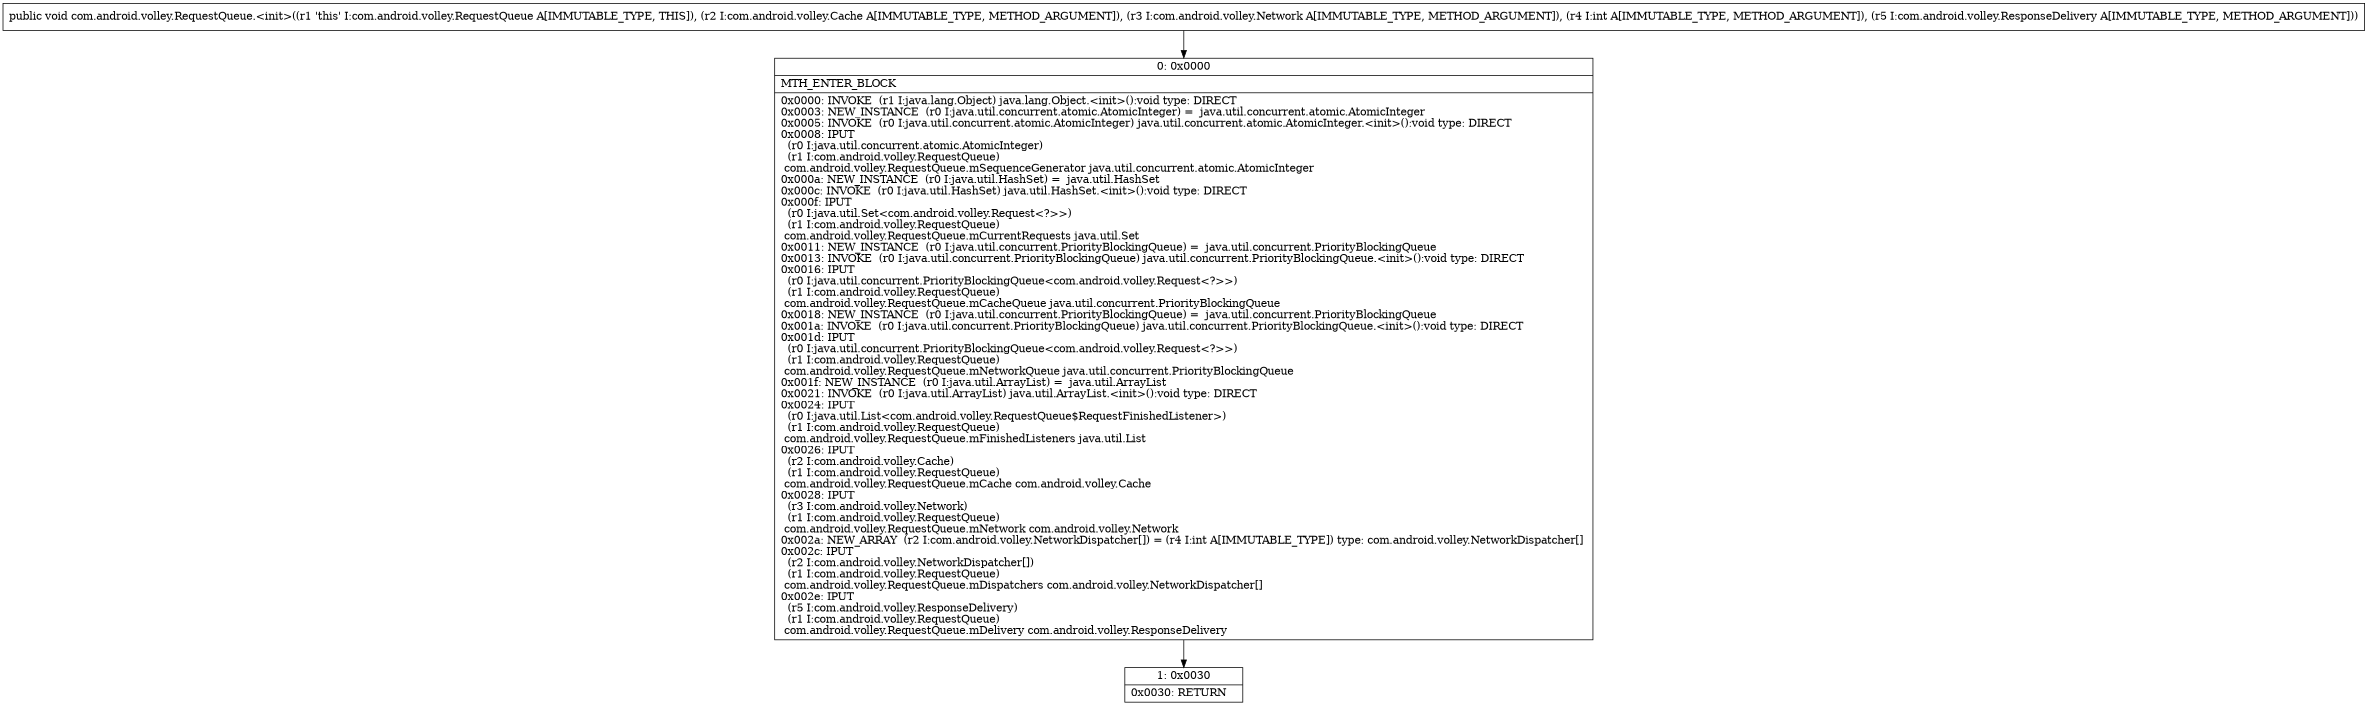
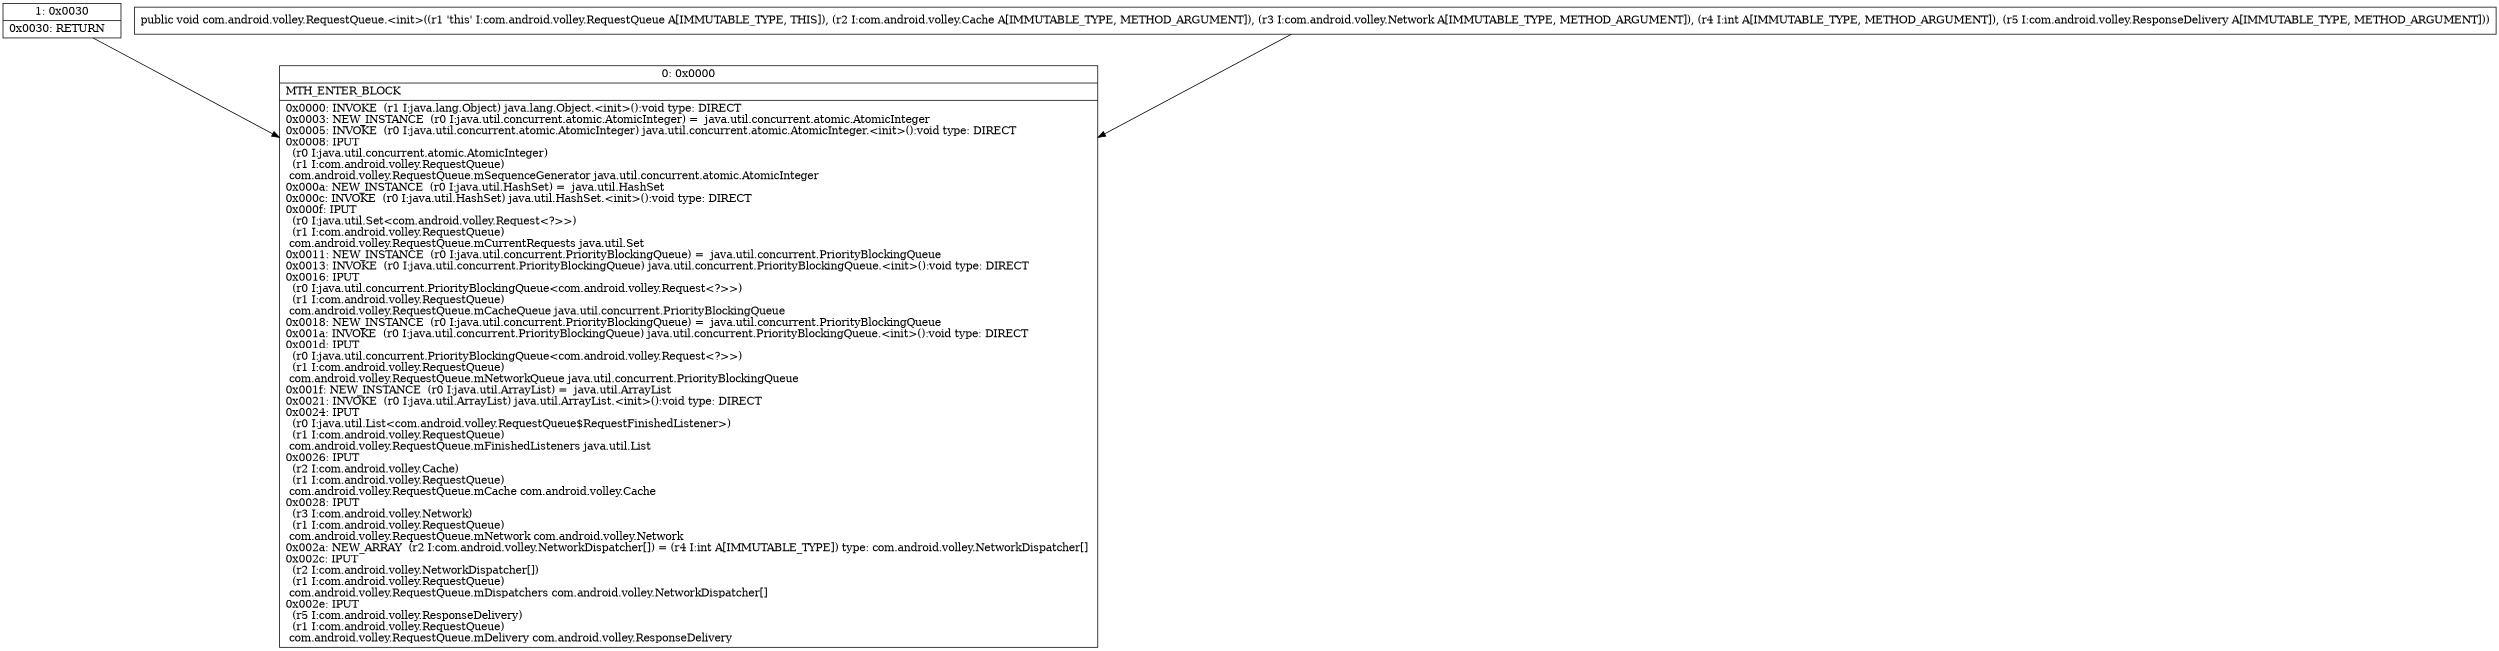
edge "0: 0x0000" -> "1: 0x0030": reversed
